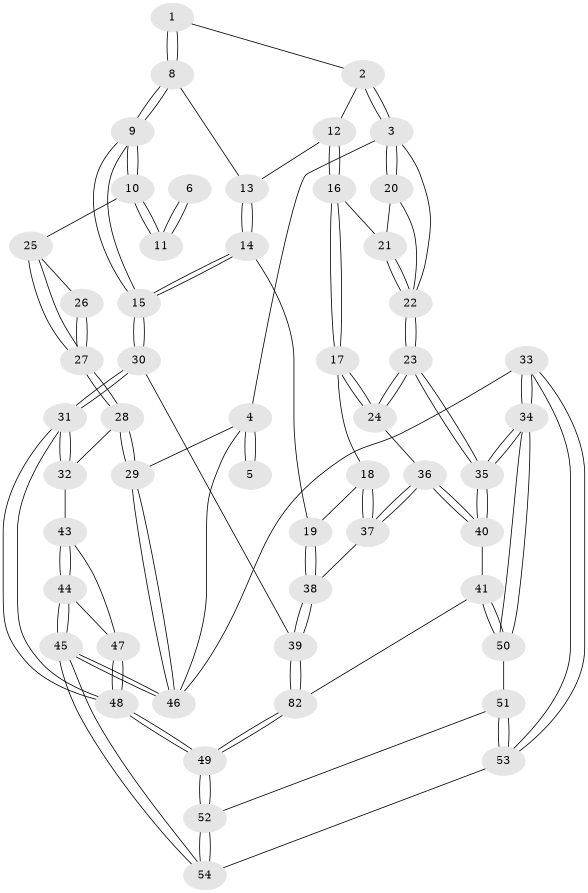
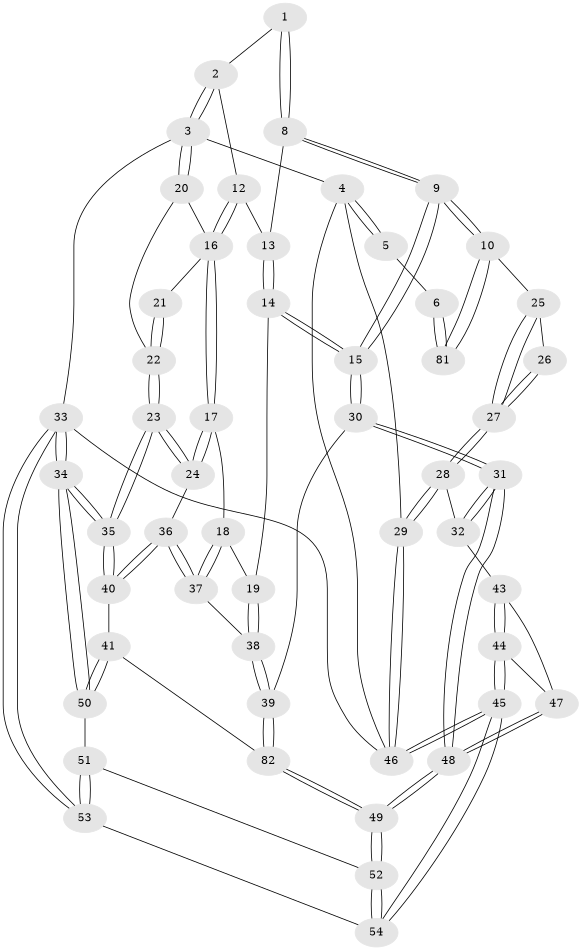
edge "3" -- "22": now "3" -- "33"
edge "20" -- "21": now "20" -- "16"
node "11": label "11" -> "81"
edge "5" -- "6": added
